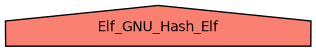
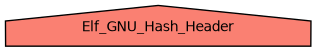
node "Elf_GNU_Hash_Elf": label "Elf_GNU_Hash_Elf" -> "Elf_GNU_Hash_Header"
